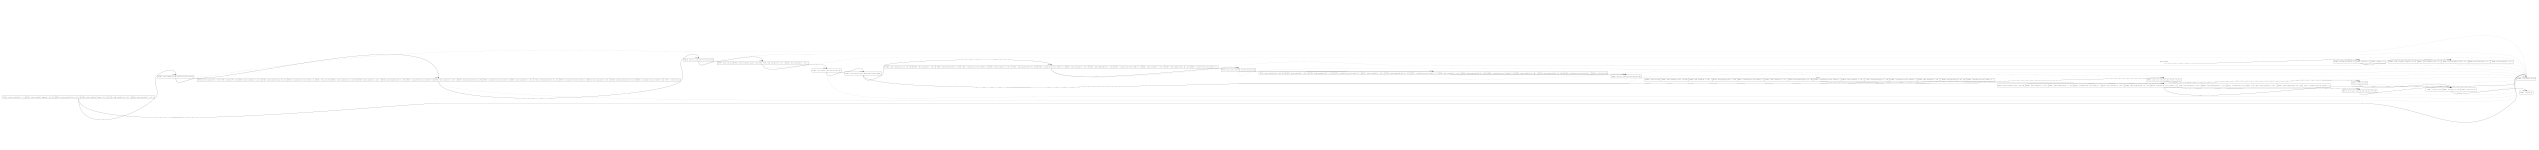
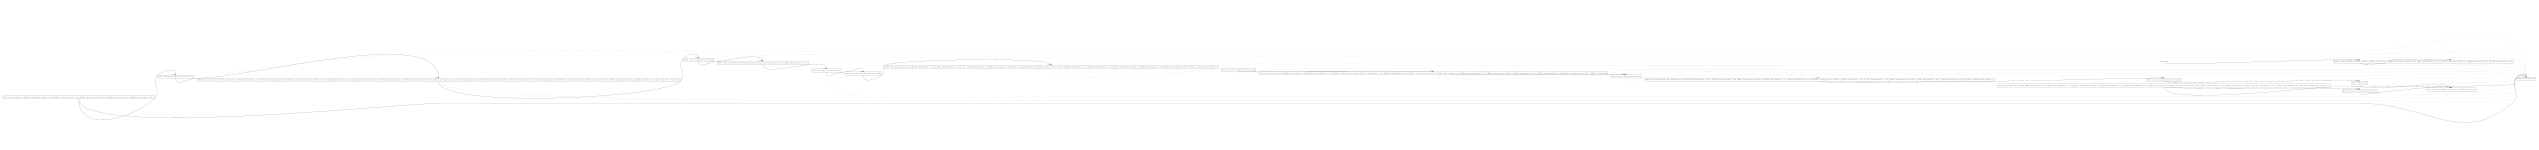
edge "49358: read-variable['curve',v46,v45]" -> "49372: call-curve [v45,v46,v47,v49,v51,v53,v43]": removed
edge "49344: if[v36](true-block:14263,false-block:14264)" -> "49345: read-variable['curve',v42,v41]": removed
node "49407: return[v1]": removed
